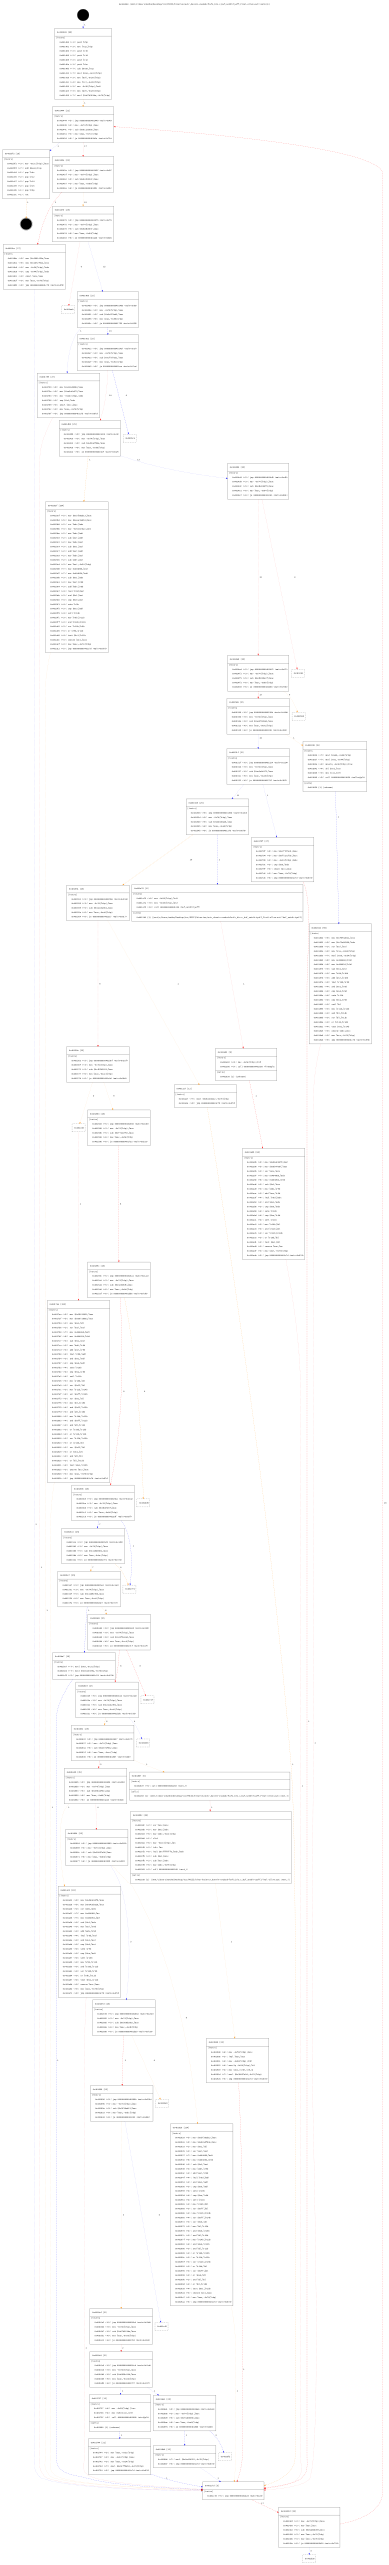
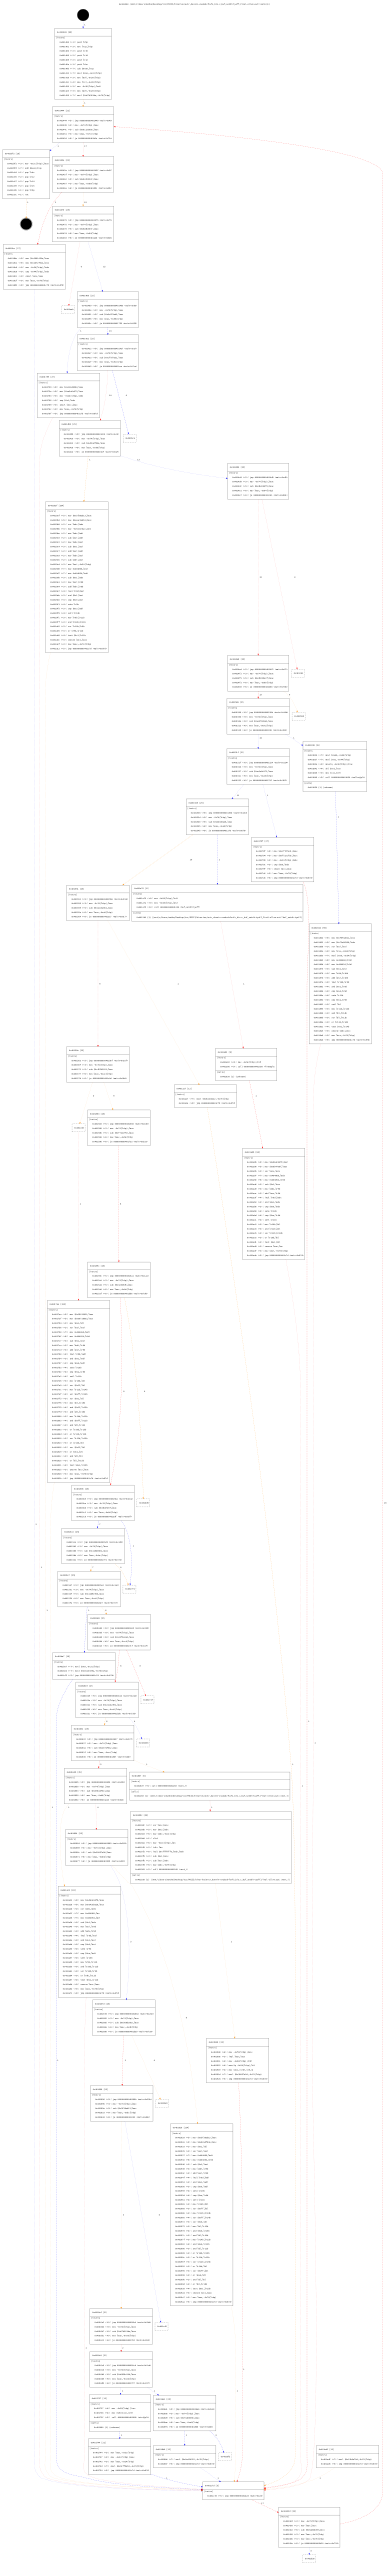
edge "0x401506 [25]" -> "0x401830 [30]": color darkorange -> blue
node "0x401adf [12]": added
